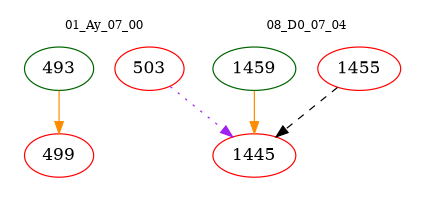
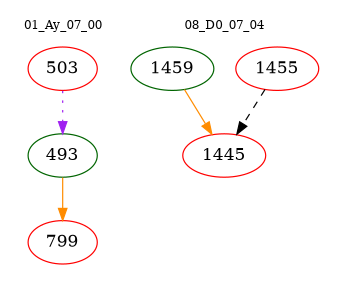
edge "503" -> "1445": now "503" -> "493"
node "499": label "499" -> "799"
